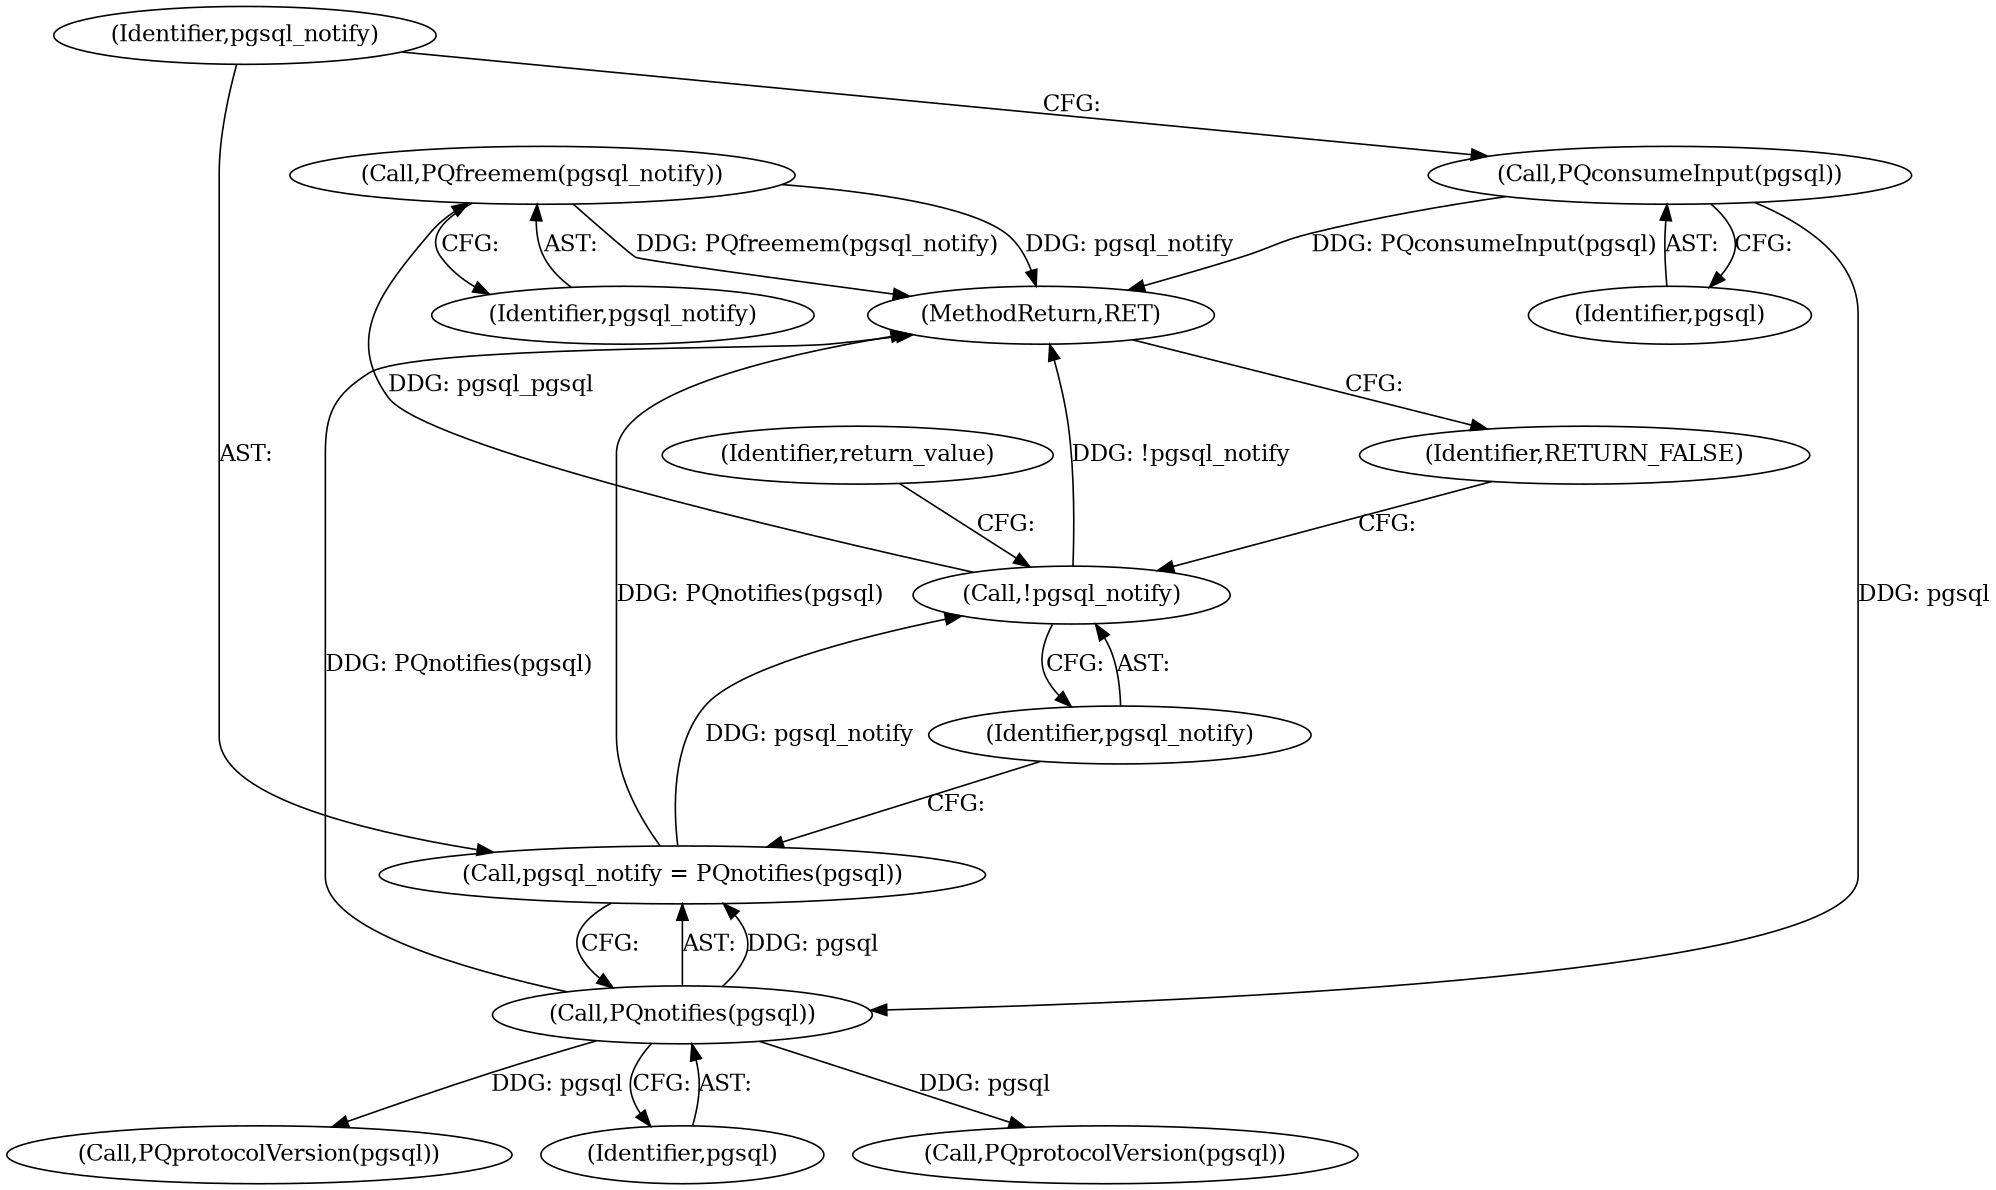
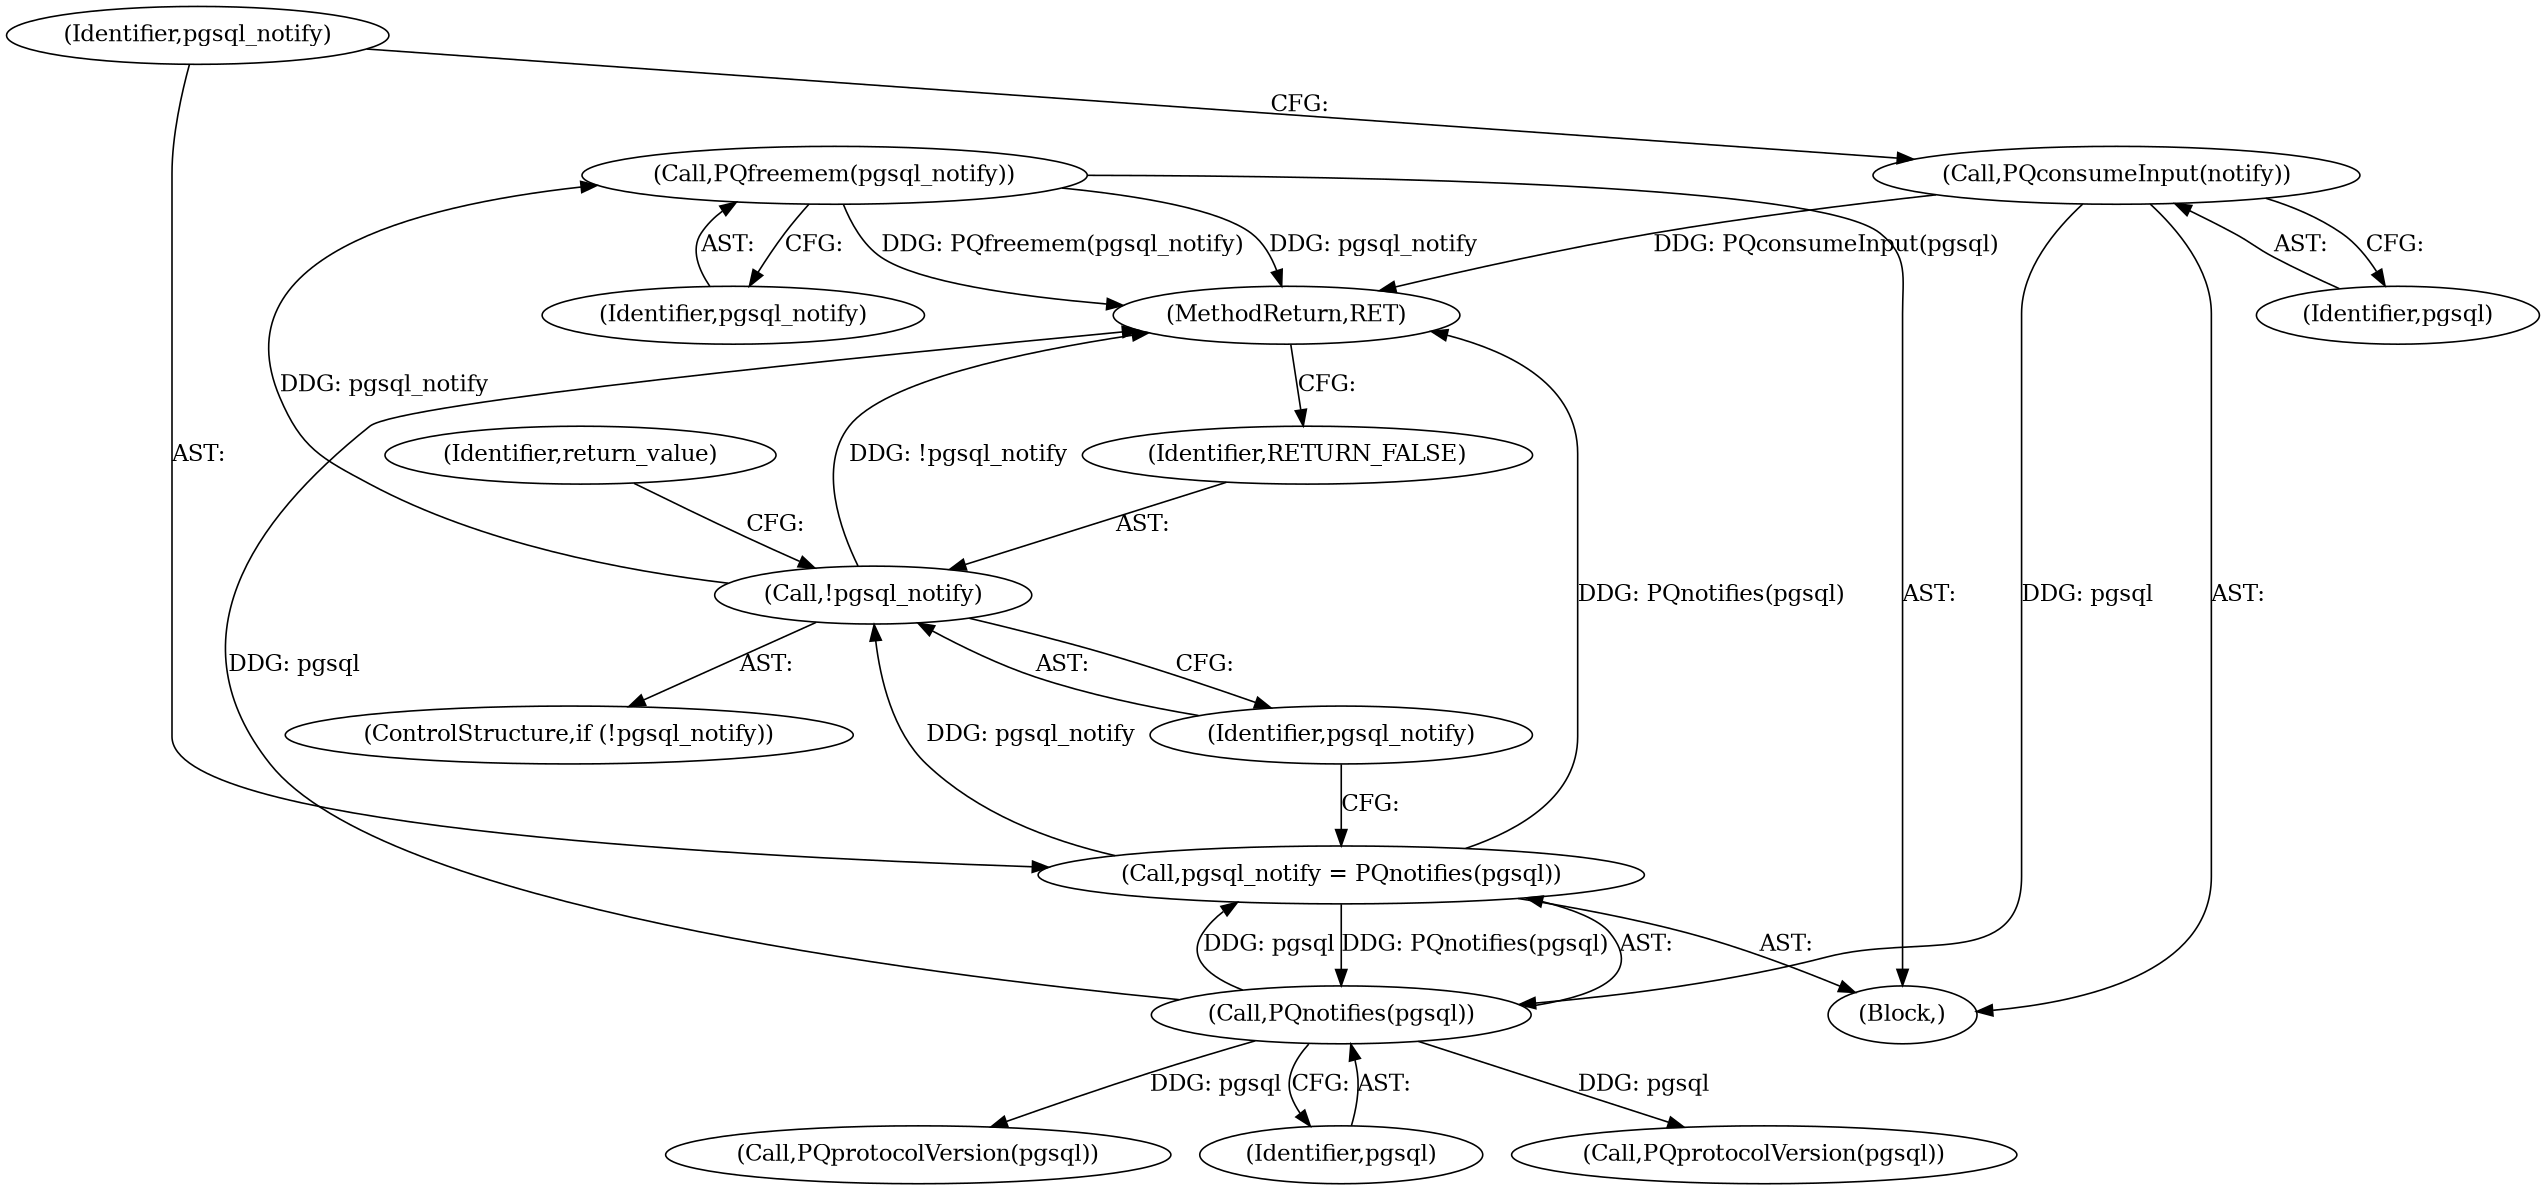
node "(Call,PQconsumeInput(pgsql))": label "(Call,PQconsumeInput(pgsql))" -> "(Call,PQconsumeInput(notify))"
edge "(Call,!pgsql_notify)" -> "(Call,PQfreemem(pgsql_notify))": label "DDG: pgsql_pgsql" -> "DDG: pgsql_notify"
edge "(Identifier,RETURN_FALSE)" -> "(Call,!pgsql_notify)": label "CFG: " -> "AST: "
edge "(Call,PQnotifies(pgsql))" -> "(MethodReturn,RET)": label "DDG: PQnotifies(pgsql)" -> "DDG: pgsql"
node "(ControlStructure,if (!pgsql_notify))": added
edge "(Call,pgsql_notify = PQnotifies(pgsql))" -> "(Call,PQnotifies(pgsql))": label "CFG: " -> "DDG: PQnotifies(pgsql)"
node "(Block,)": added
